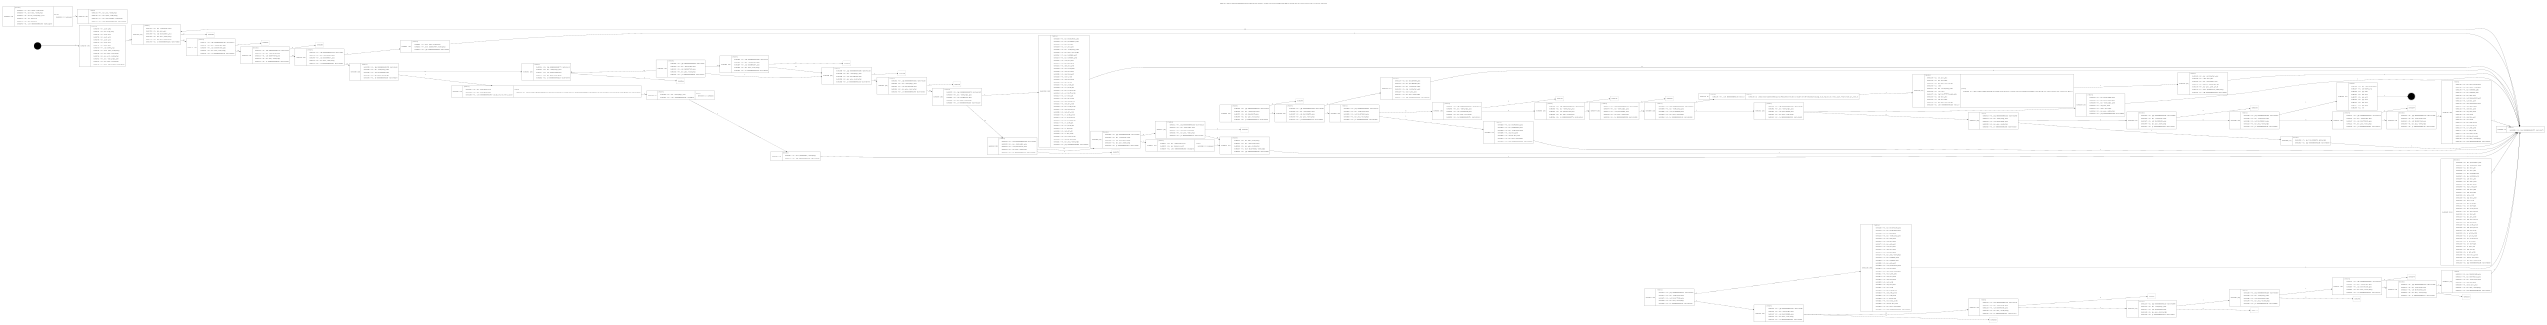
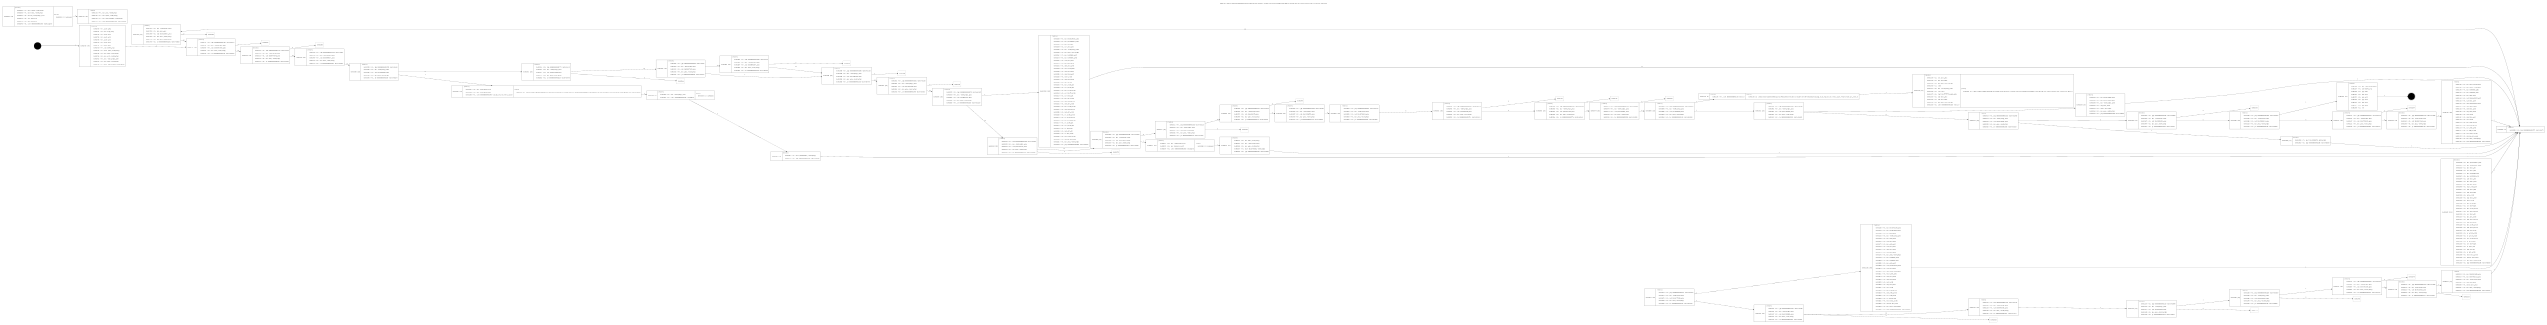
edge "0x401730 [47]" -> "0x40175f [29]": now "0x401730 [47]" -> "0x40177c [28]"
node "0x4020bf [19]": removed
edge "0x401808 [28]" -> "0x4017ec [28]": reversed
node "0x401c65 [33]": removed
node "0x401c19 [27]": removed
node "0x401b3e [27]": removed
edge "0x4018cc [28]" -> "0x401b7e [21]": now "0x4018cc [28]" -> "0x4018e8 [28]"
node "0x401e87": removed
